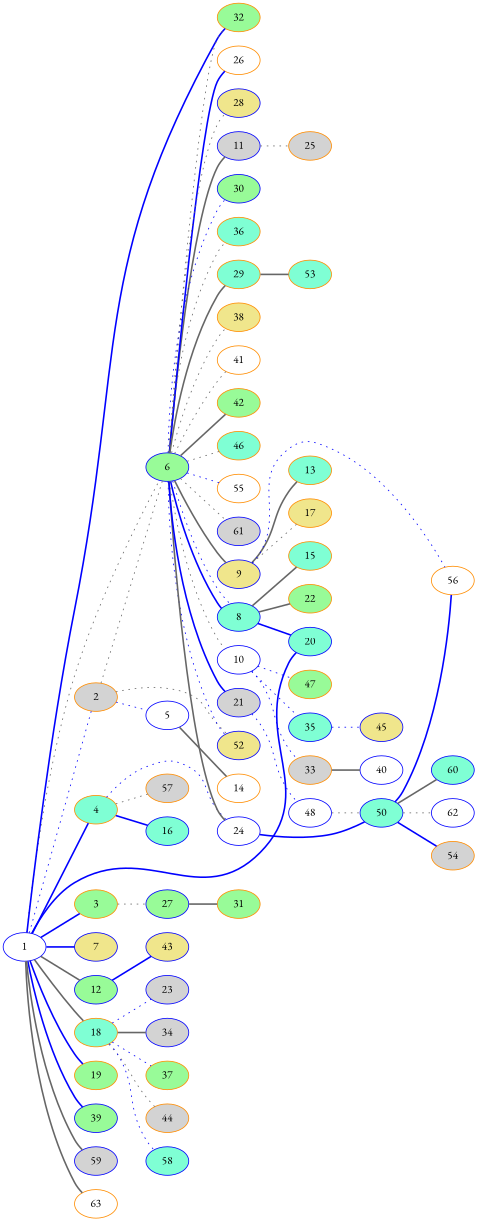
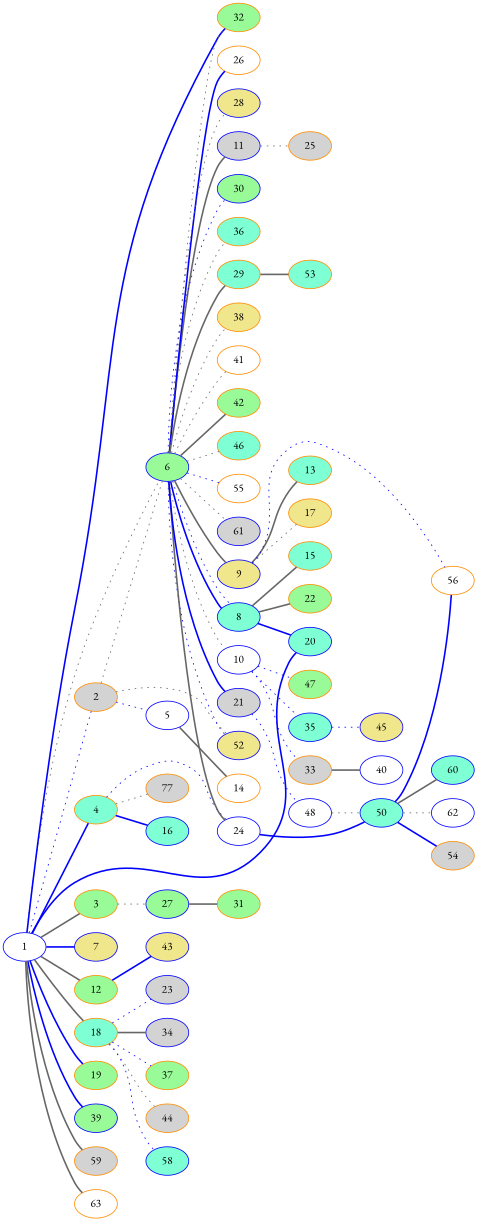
node "57": label "57" -> "77"
edge "3" -- "1": color blue -> gray40
node "12": color blue -> darkorange
node "59": color blue -> darkorange
